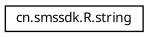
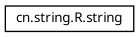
node "cn.smssdk.R.string": label "cn.smssdk.R.string" -> "cn.string.R.string"
